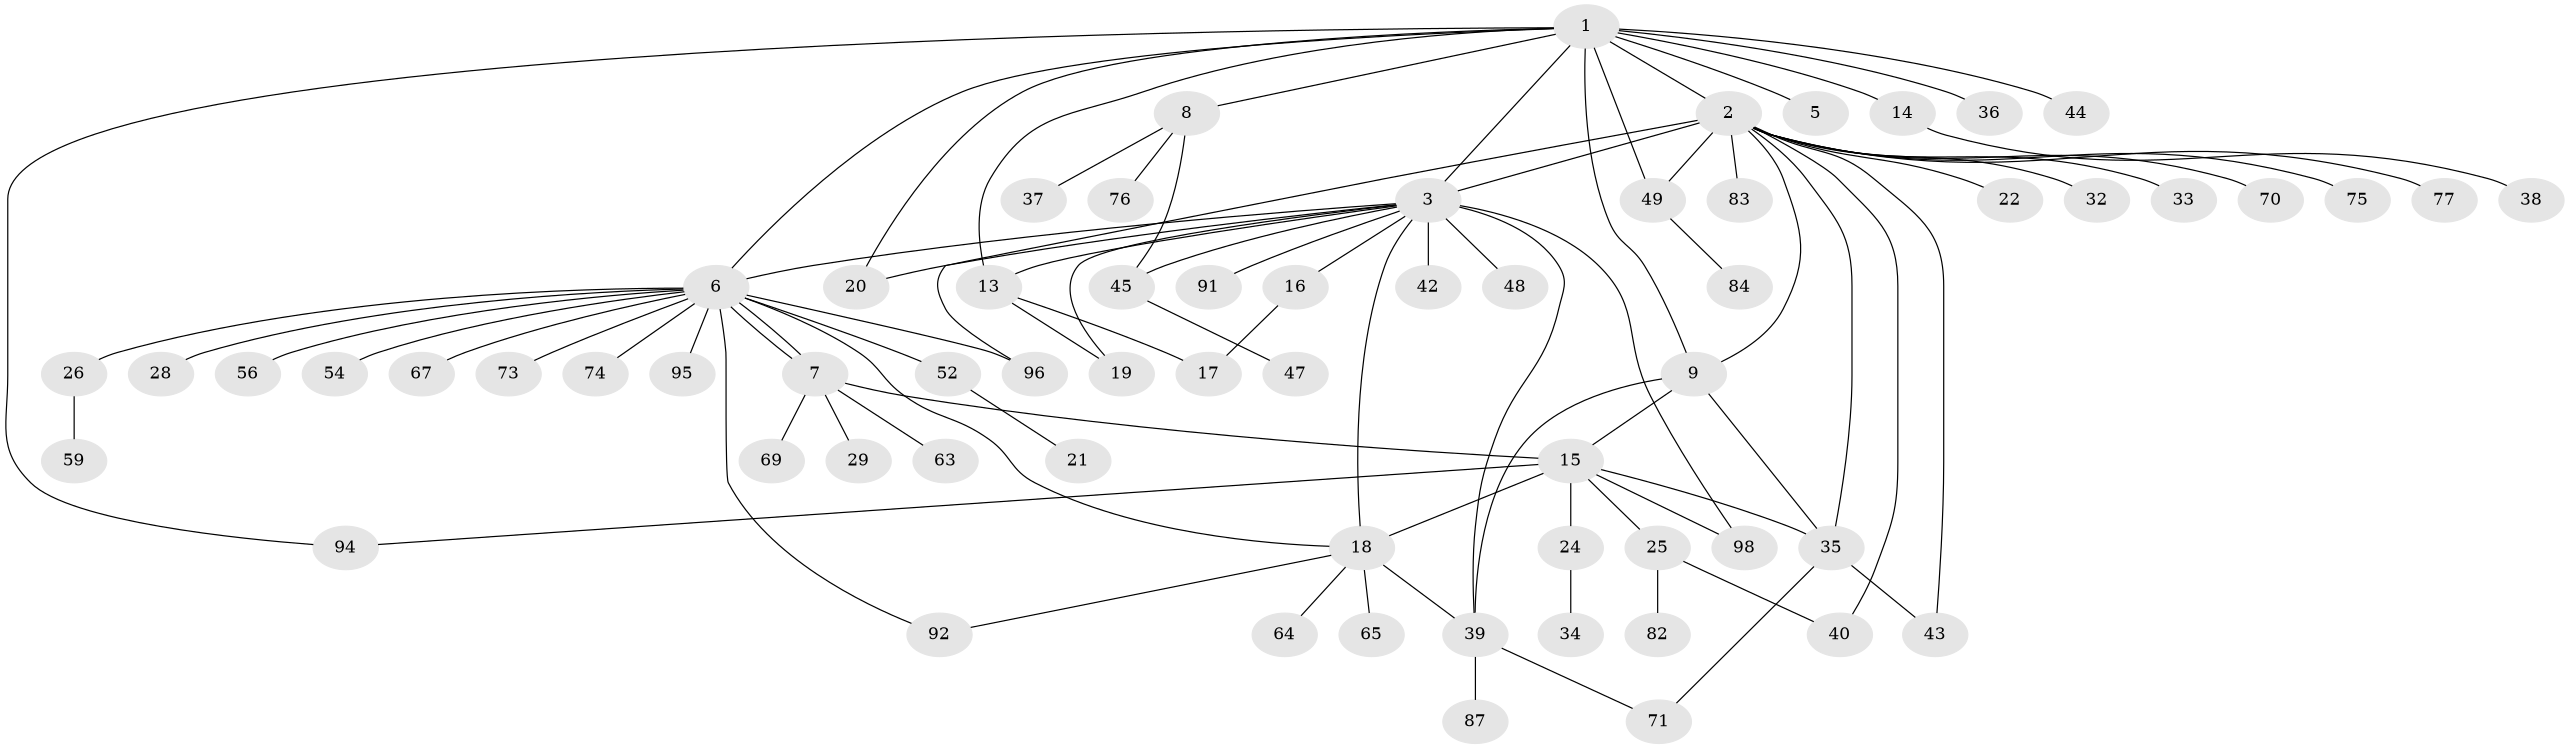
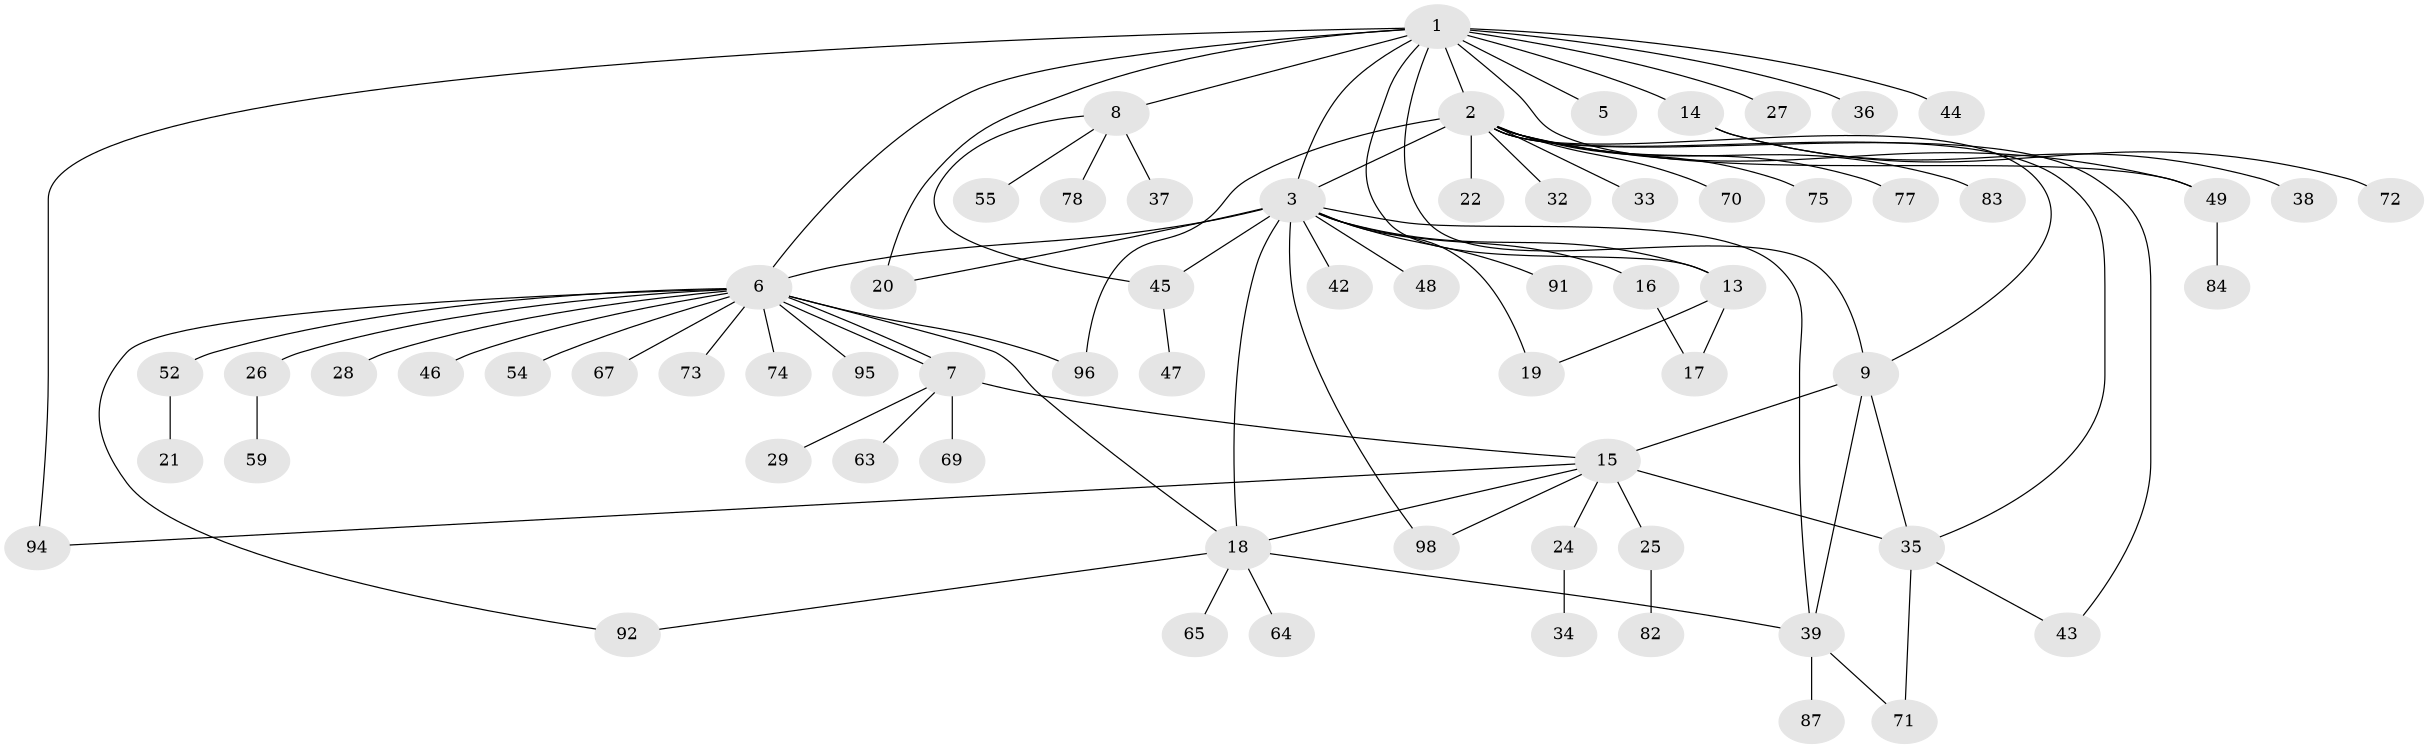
node "27": added
node "55": added
node "76": label "76" -> "78"
node "72": added
node "56": label "56" -> "46"
node "40": removed
